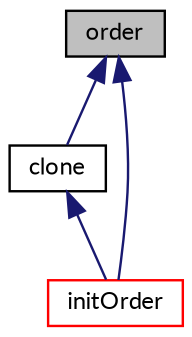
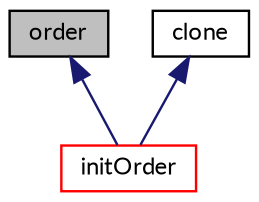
edge "clone" -> "order": removed
